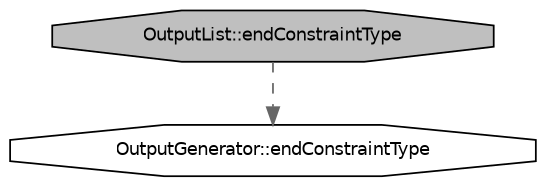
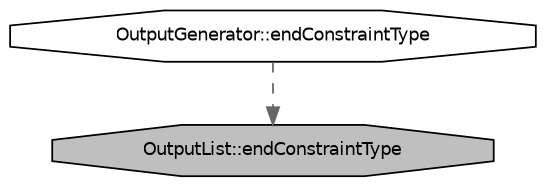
edge "OutputList::endConstraintType" -> "OutputGenerator::endConstraintType": reversed
